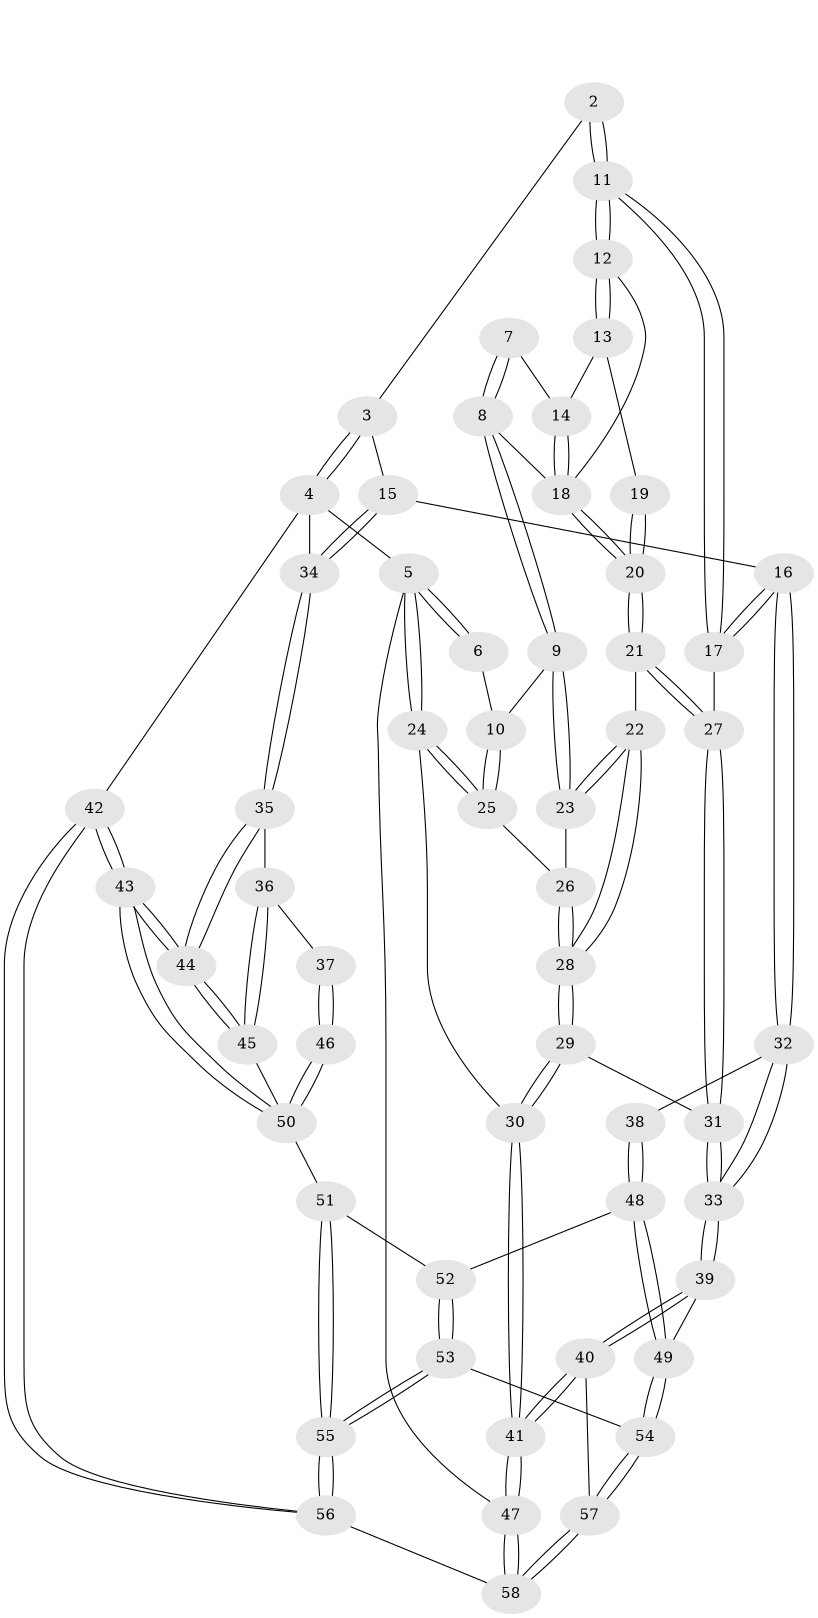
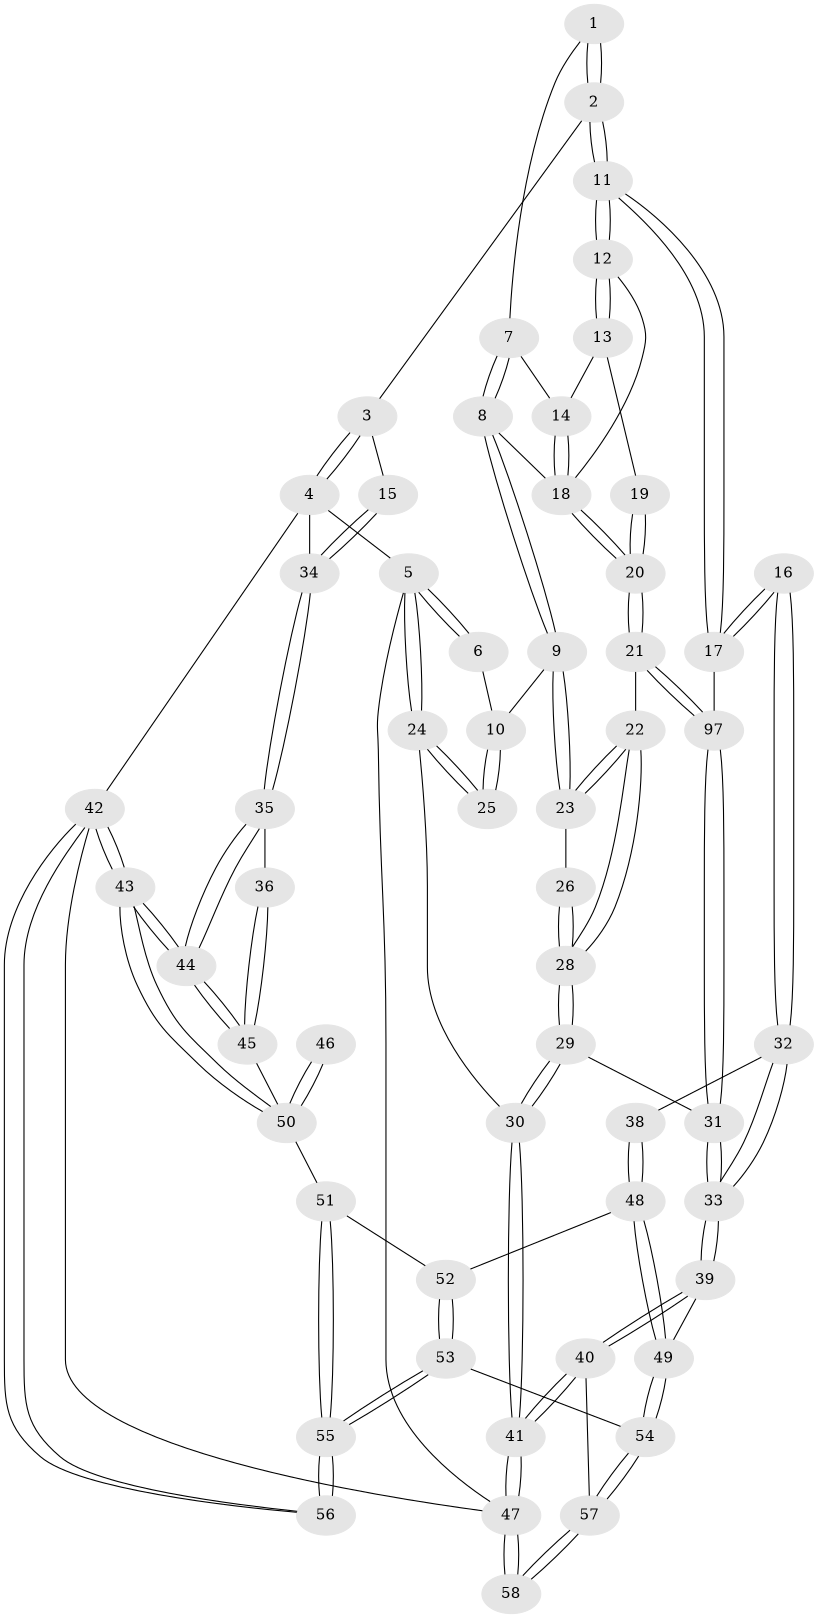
node "1": added
edge "15" -- "16": removed
node "27": label "27" -> "97"
edge "25" -- "26": removed
node "37": removed
edge "42" -- "47": added
edge "56" -- "58": removed
